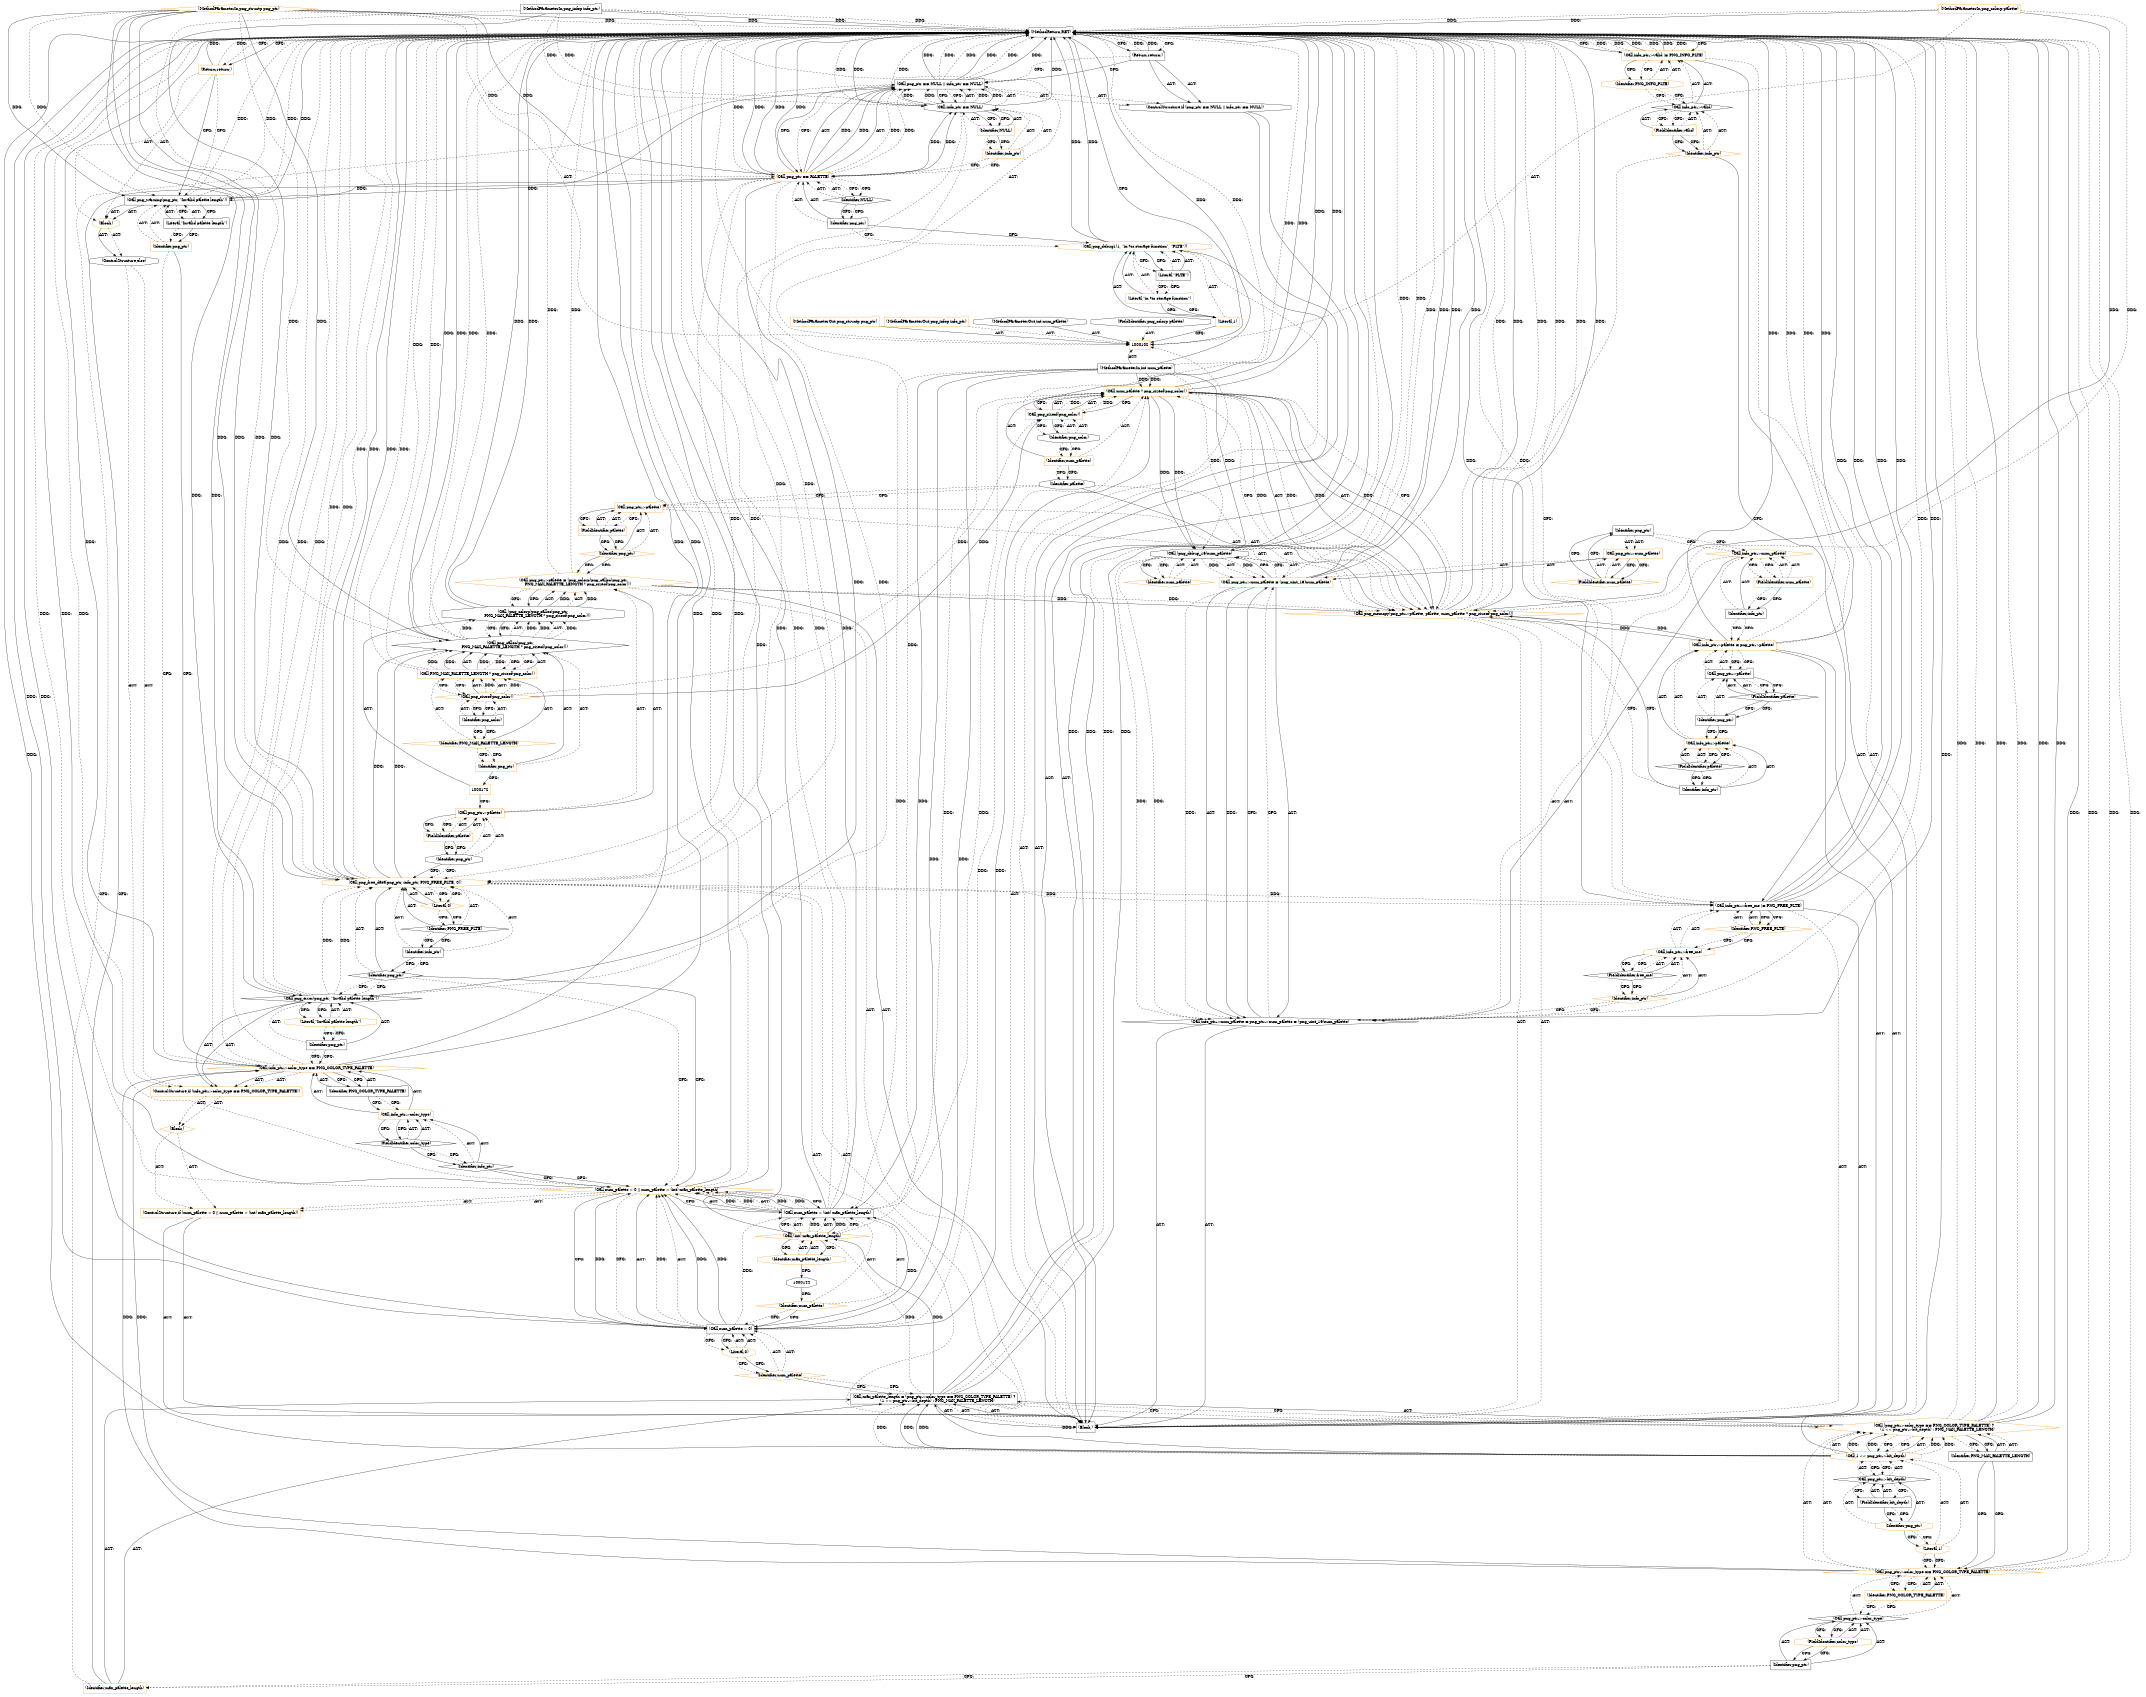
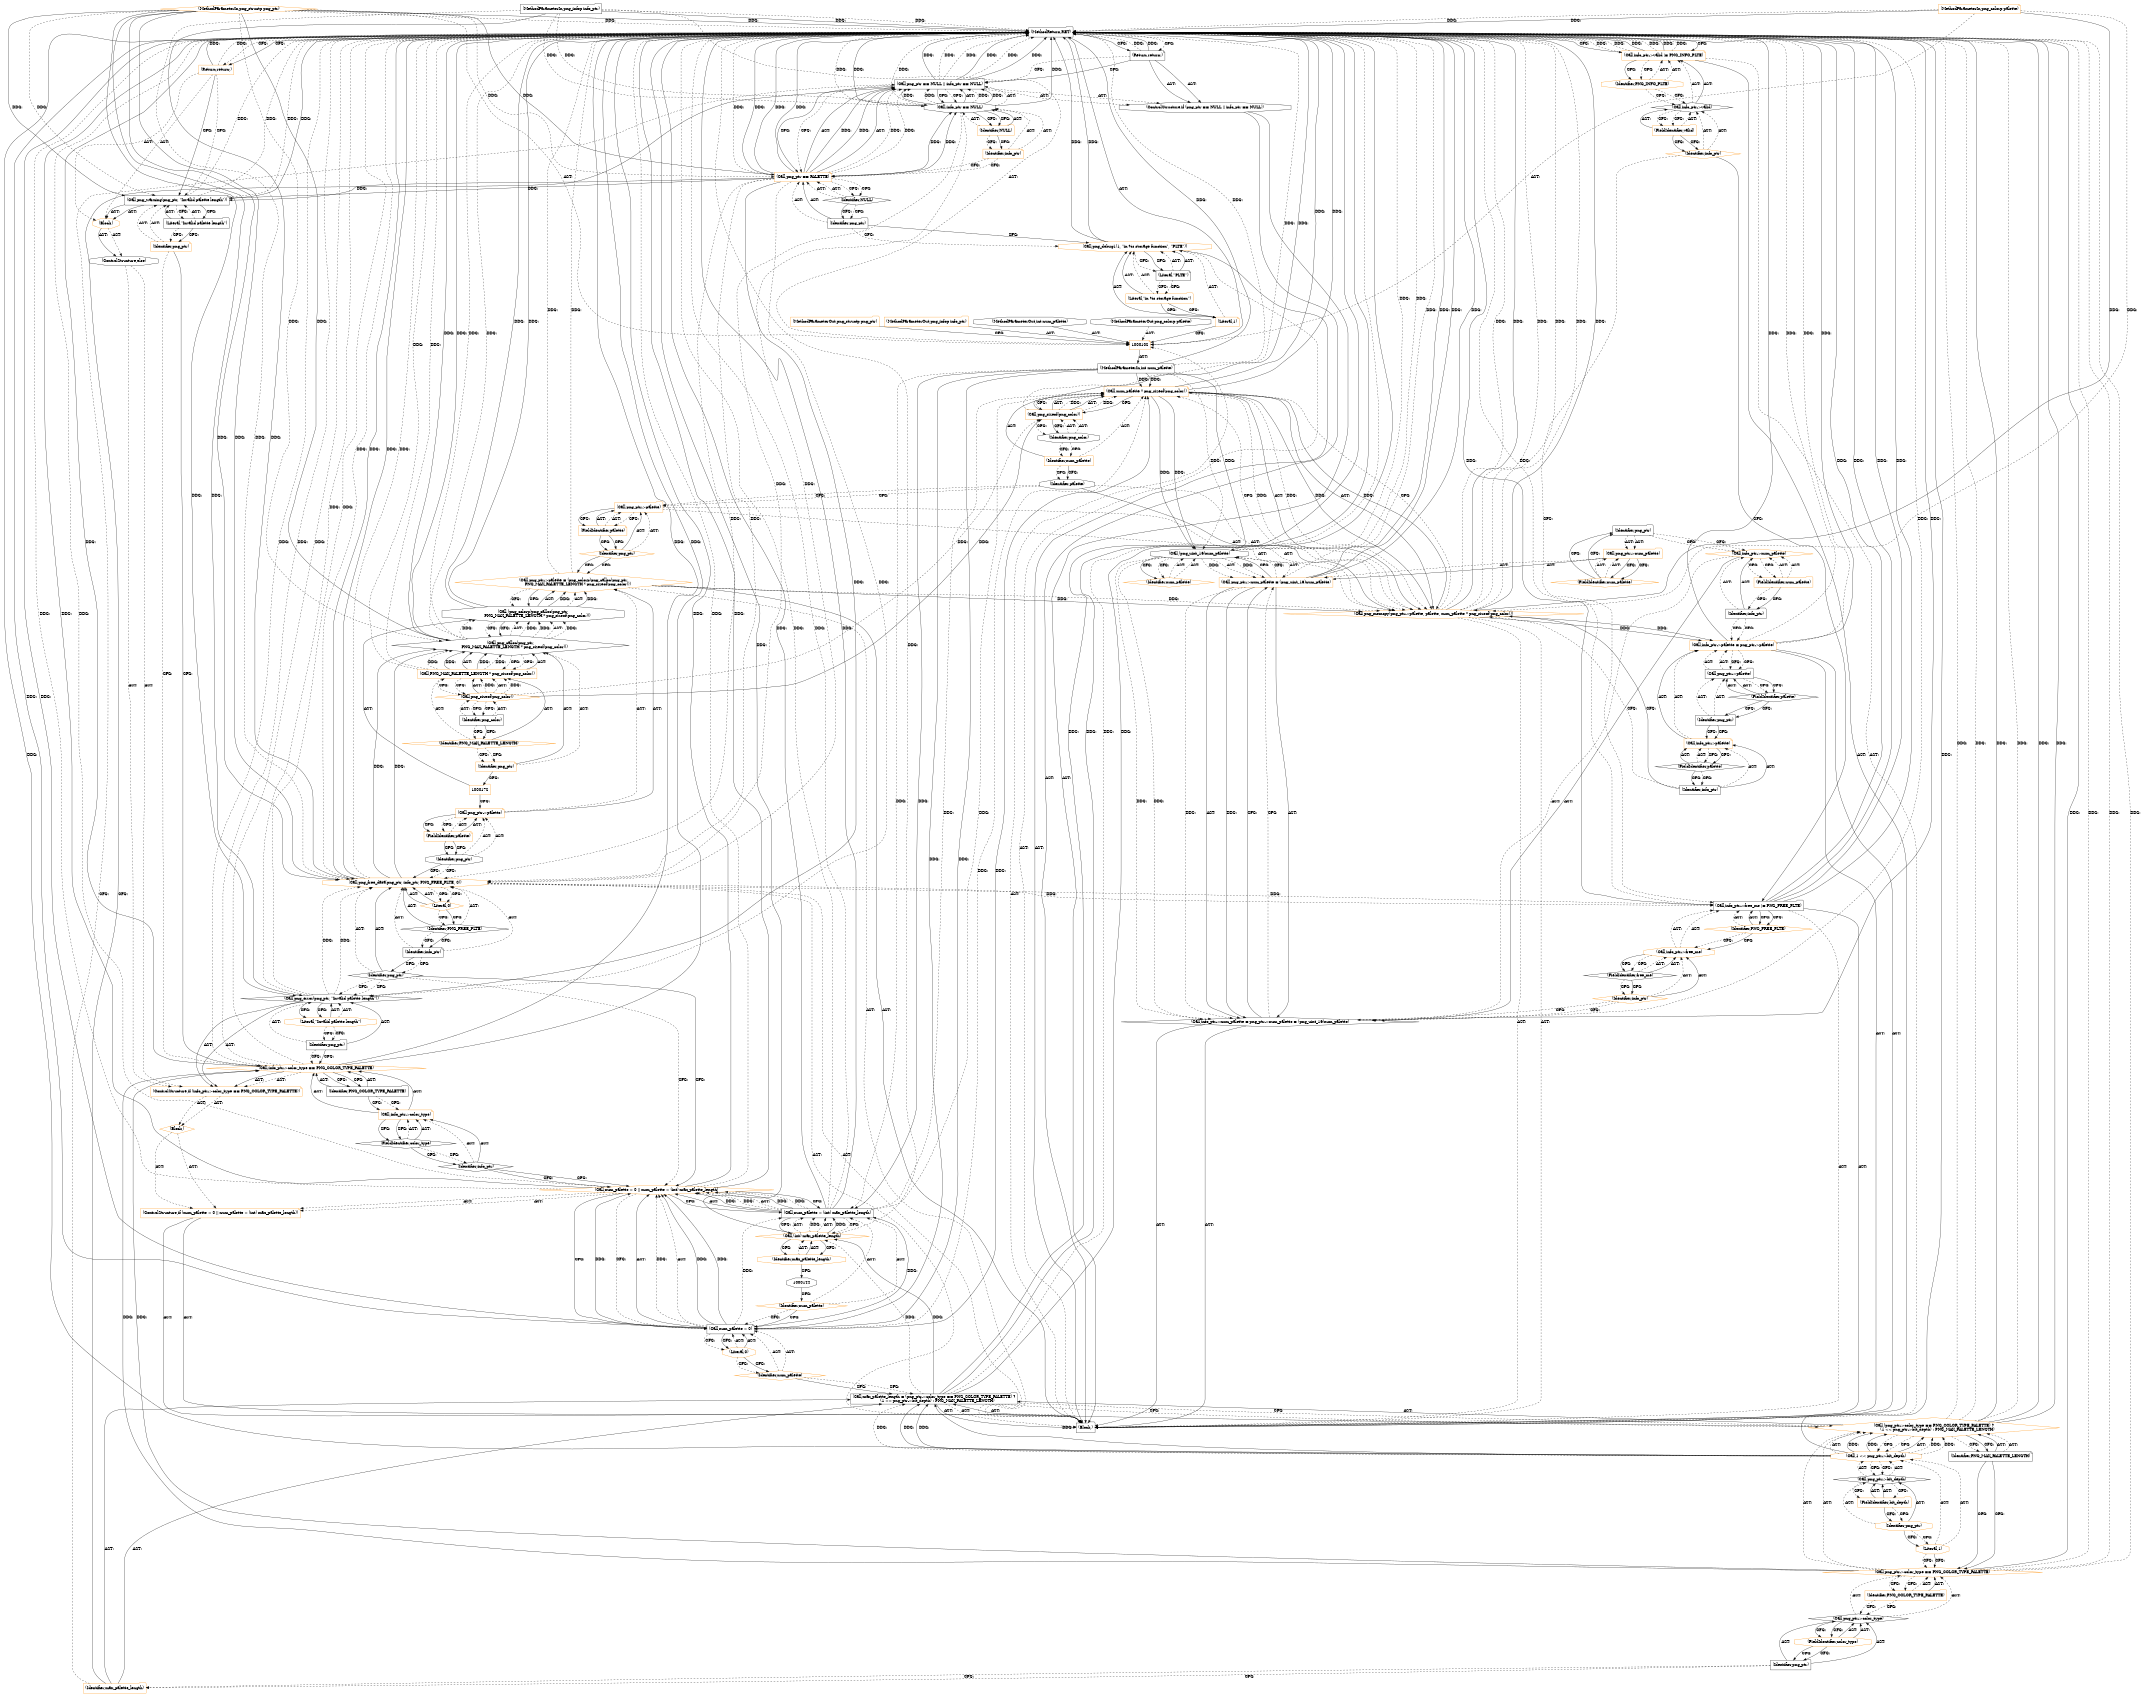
edge "(MethodReturn,RET)" -> "1000102": label "CFG: " -> "AST: "
node "(FieldIdentifier,png_colorp palette)": label "(FieldIdentifier,png_colorp palette)" -> "(MethodParameterOut,png_colorp palette)"
edge "(MethodParameterOut,png_structp png_ptr)" -> "1000102": label "AST: " -> "CFG: "
edge "(MethodParameterOut,png_infop info_ptr)" -> "1000102": style dashed -> solid
edge "(MethodParameterIn,int num_palette)" -> "1000102": reversed
node "(Call,(png_debug_16)num_palette)": label "(Call,(png_debug_16)num_palette)" -> "(Call,(png_uint_16)num_palette)"
node "(FieldIdentifier,bit_depth)": color black -> darkorange
